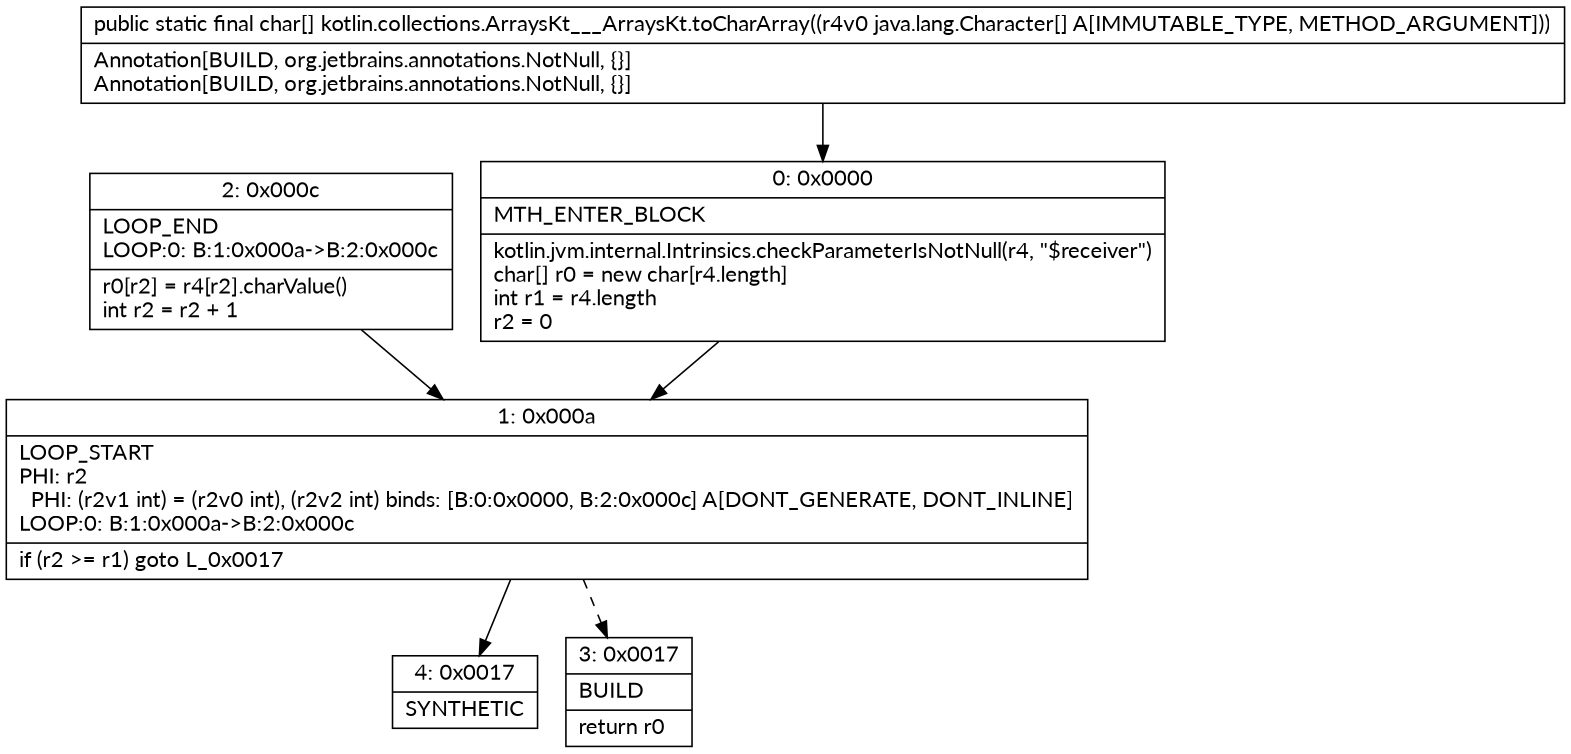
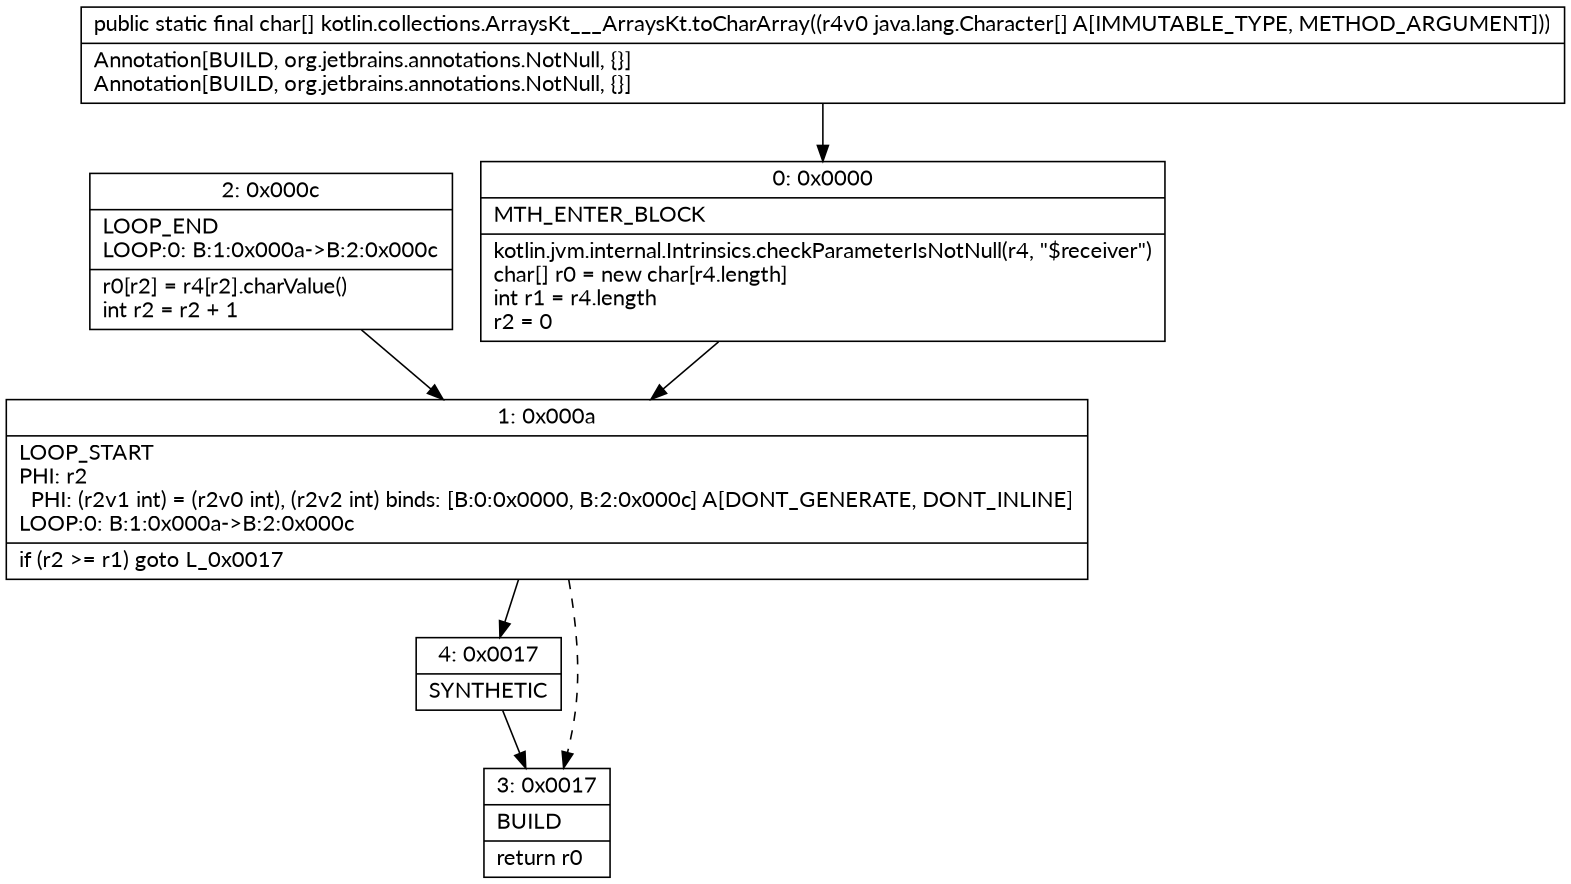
edge "4: 0x0017" -> "3: 0x0017": added
